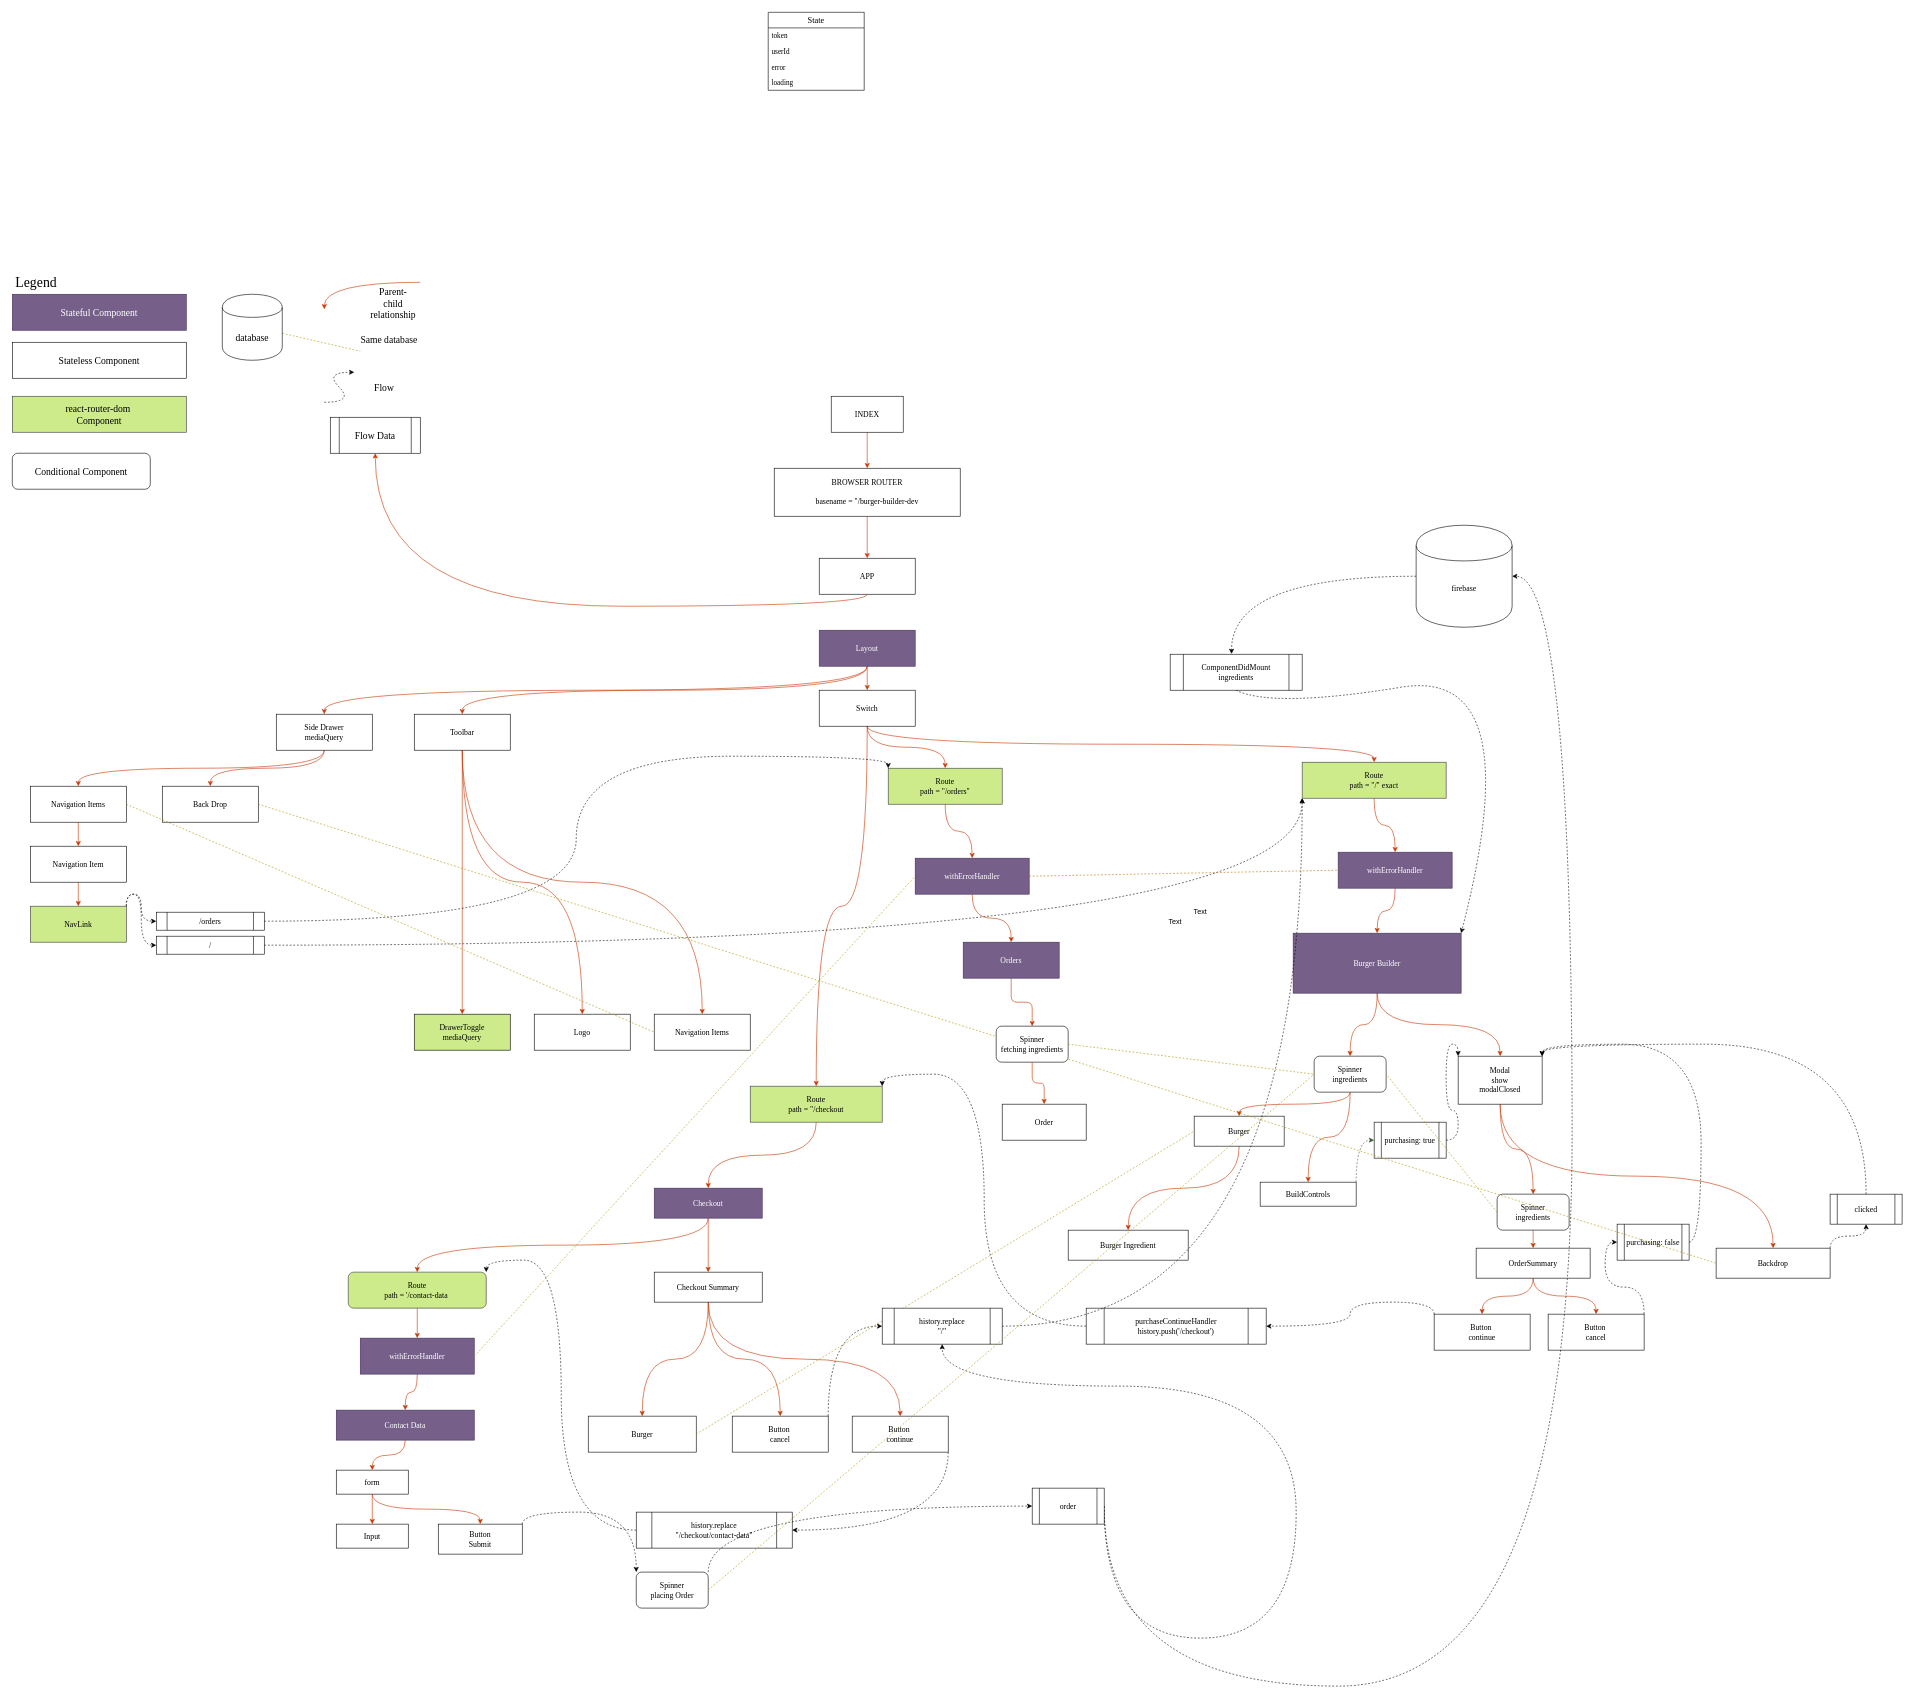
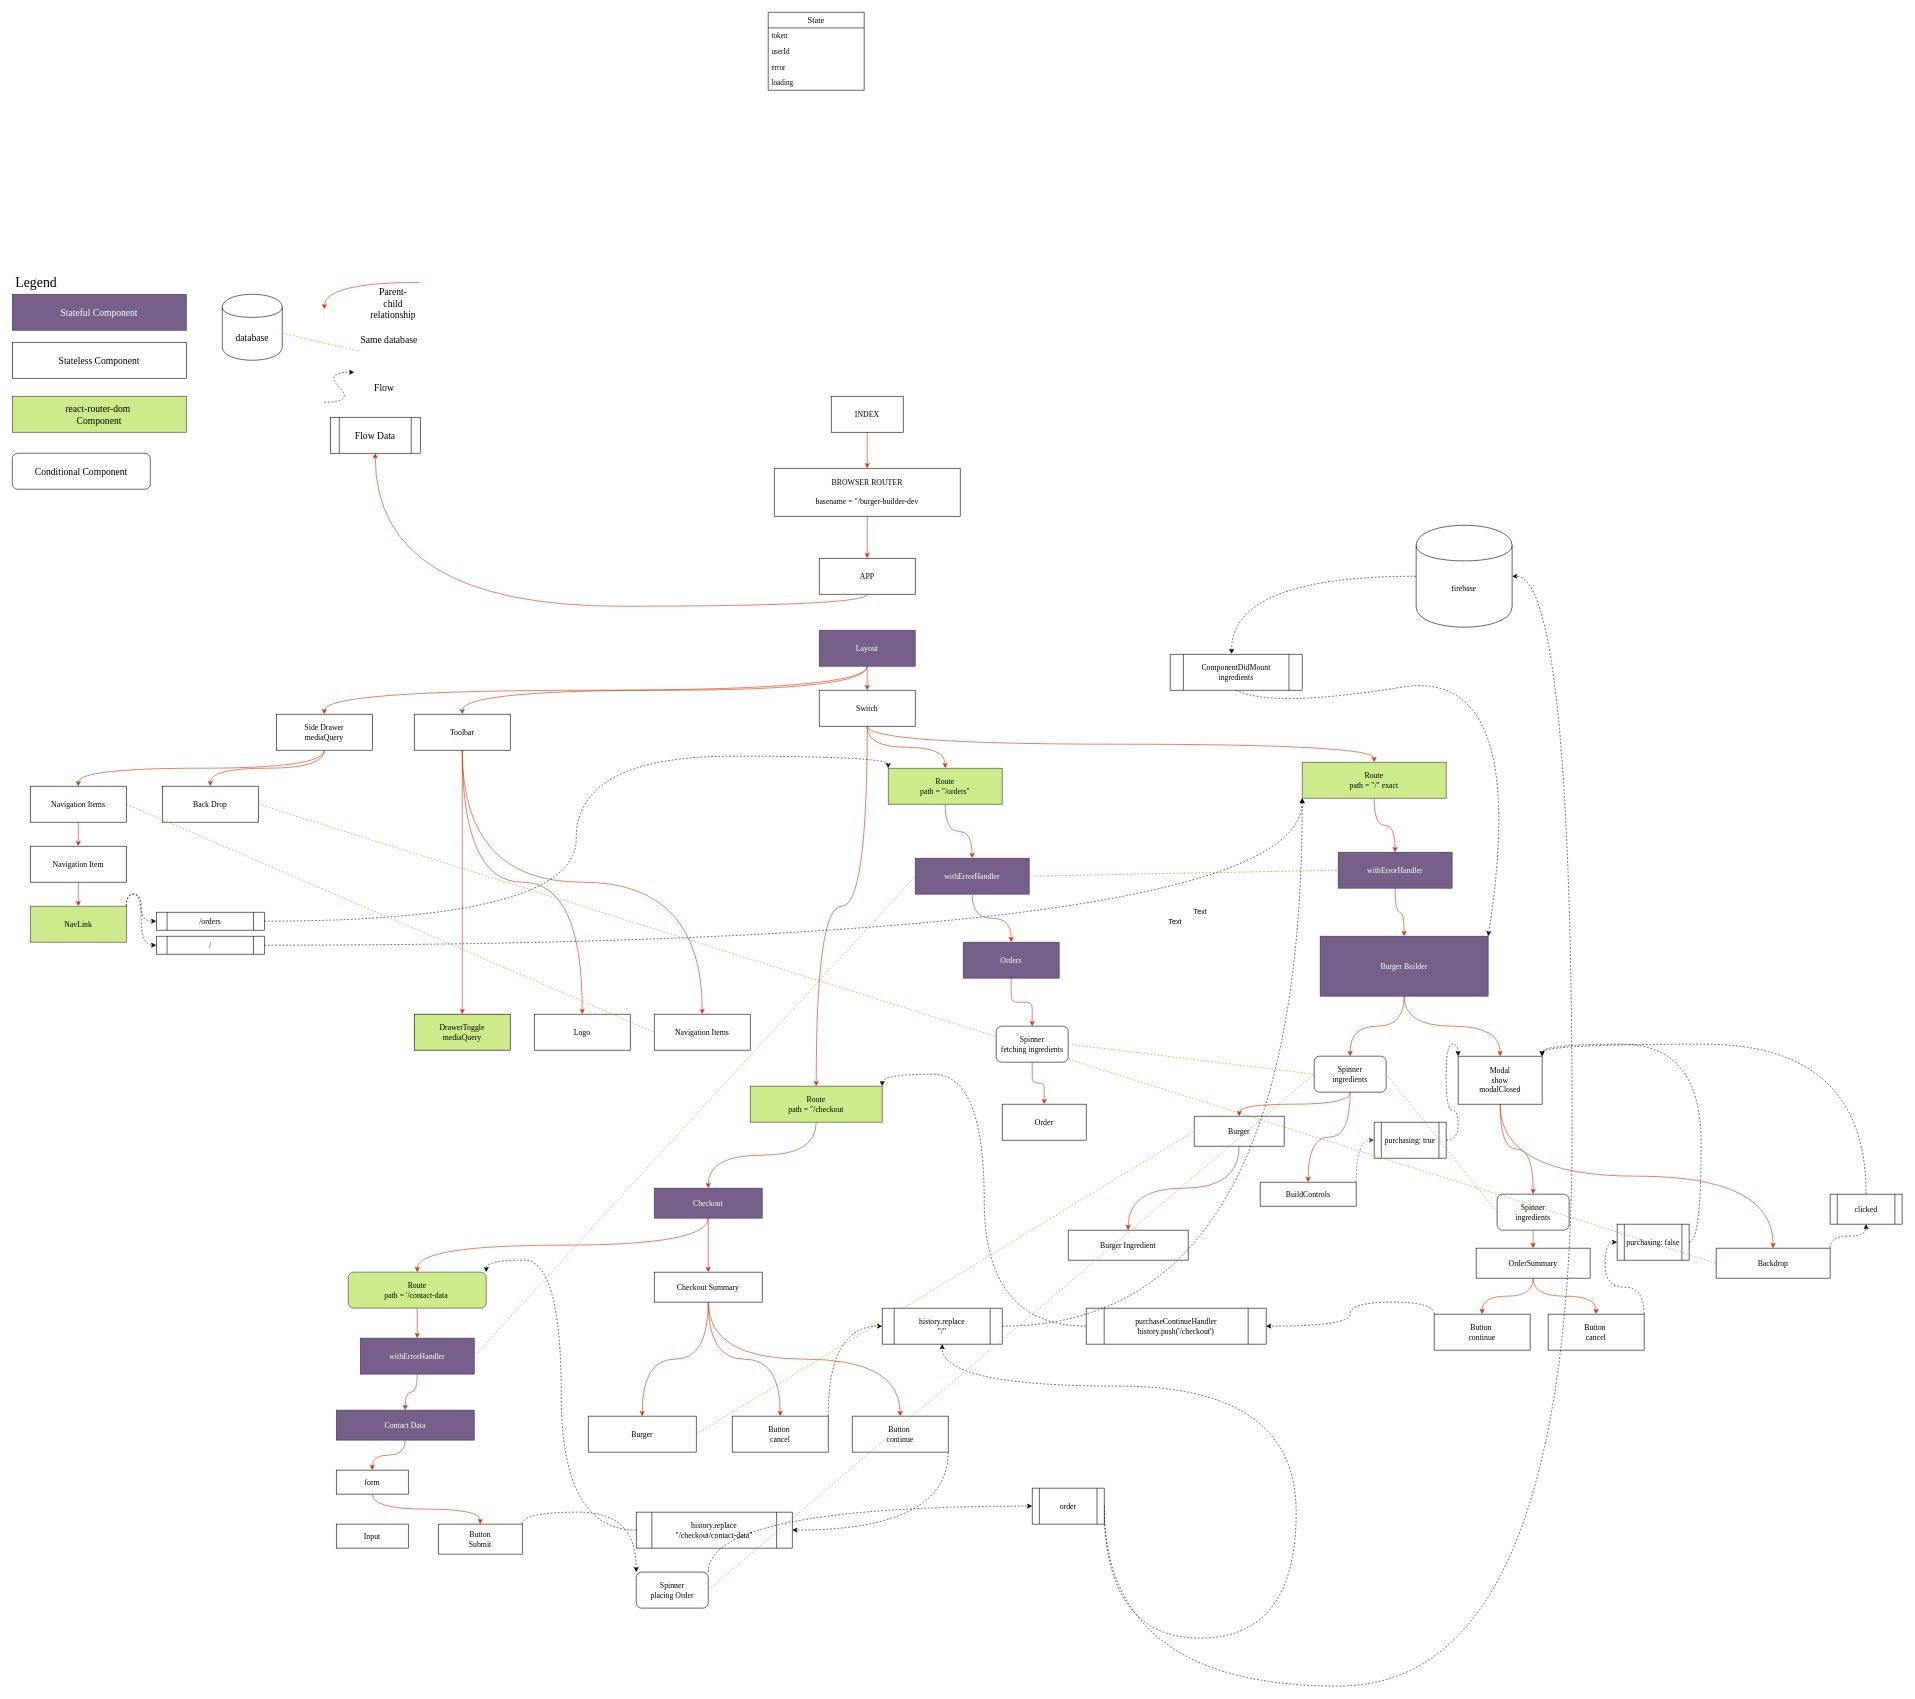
node "Burger Builder": moved (1377, 963) -> (1404, 966)
edge "form" -> "Input": removed
